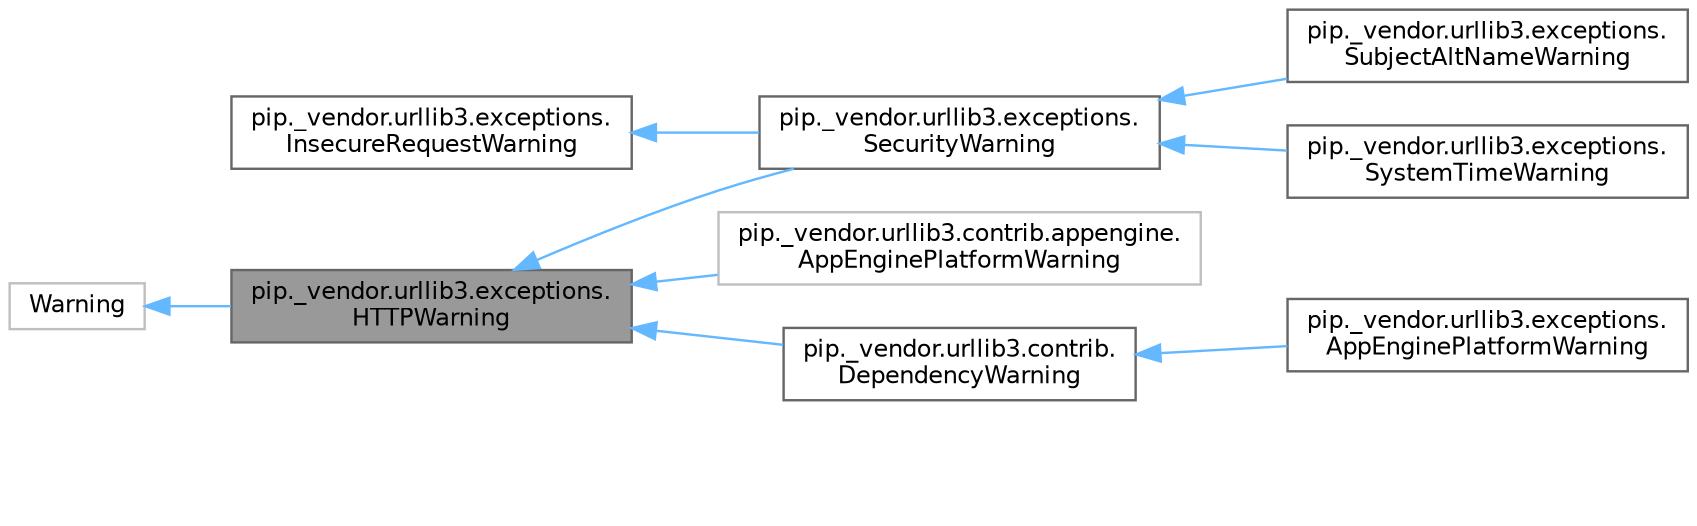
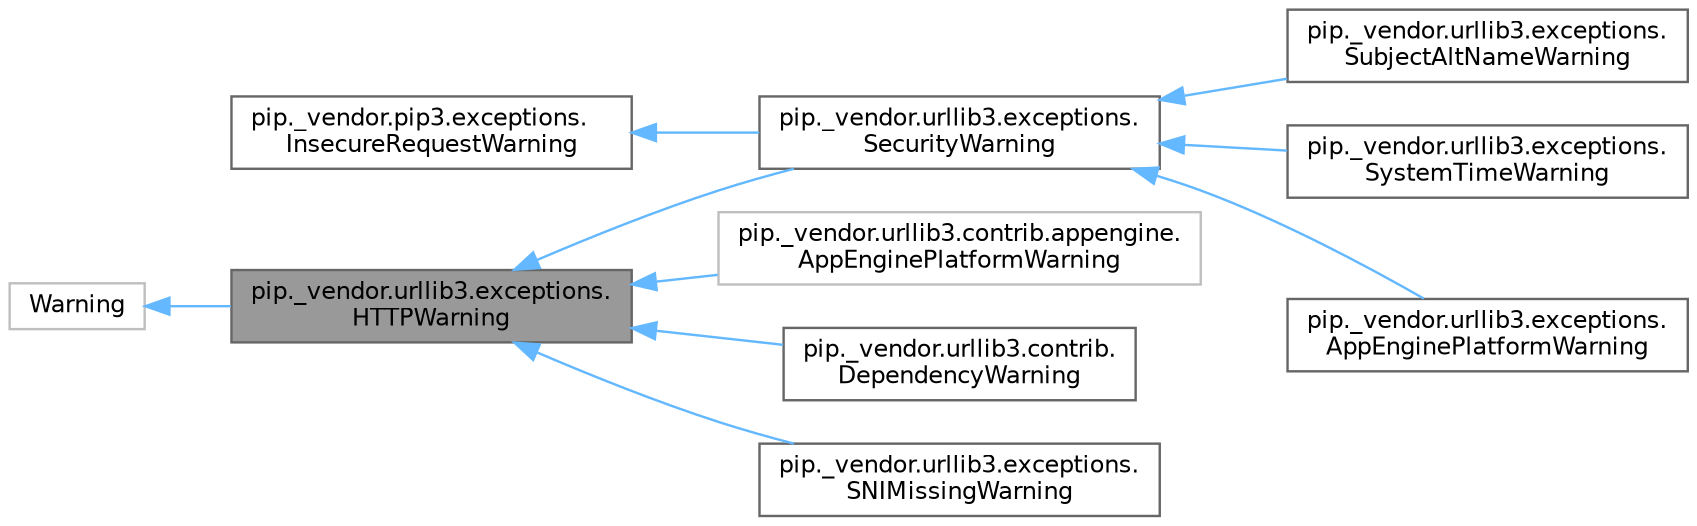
node "pip._vendor.urllib3.exceptions. InsecureRequestWarning": label "pip._vendor.urllib3.exceptions. InsecureRequestWarning" -> "pip._vendor.pip3.exceptions. InsecureRequestWarning"
edge "pip._vendor.urllib3.exceptions. AppEnginePlatformWarning" -> "pip._vendor.urllib3.contrib. DependencyWarning": now "pip._vendor.urllib3.exceptions. AppEnginePlatformWarning" -> "pip._vendor.urllib3.exceptions. SecurityWarning"
node "pip._vendor.urllib3.exceptions. SNIMissingWarning": added
